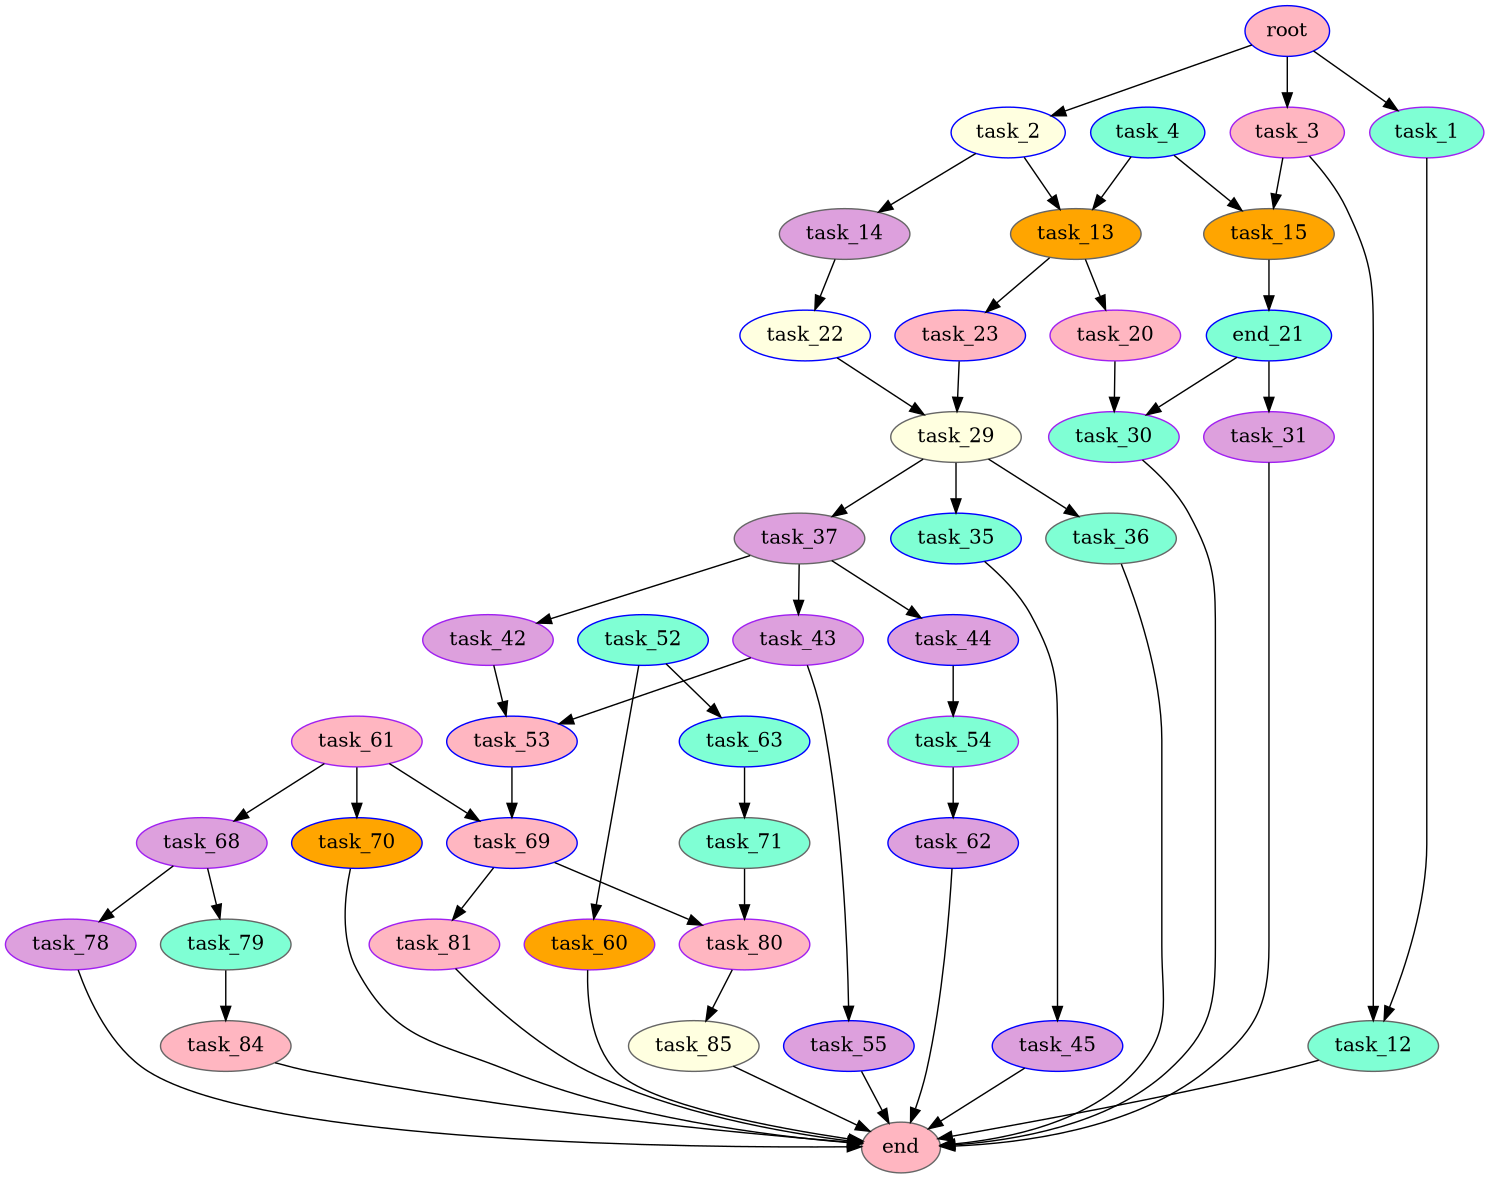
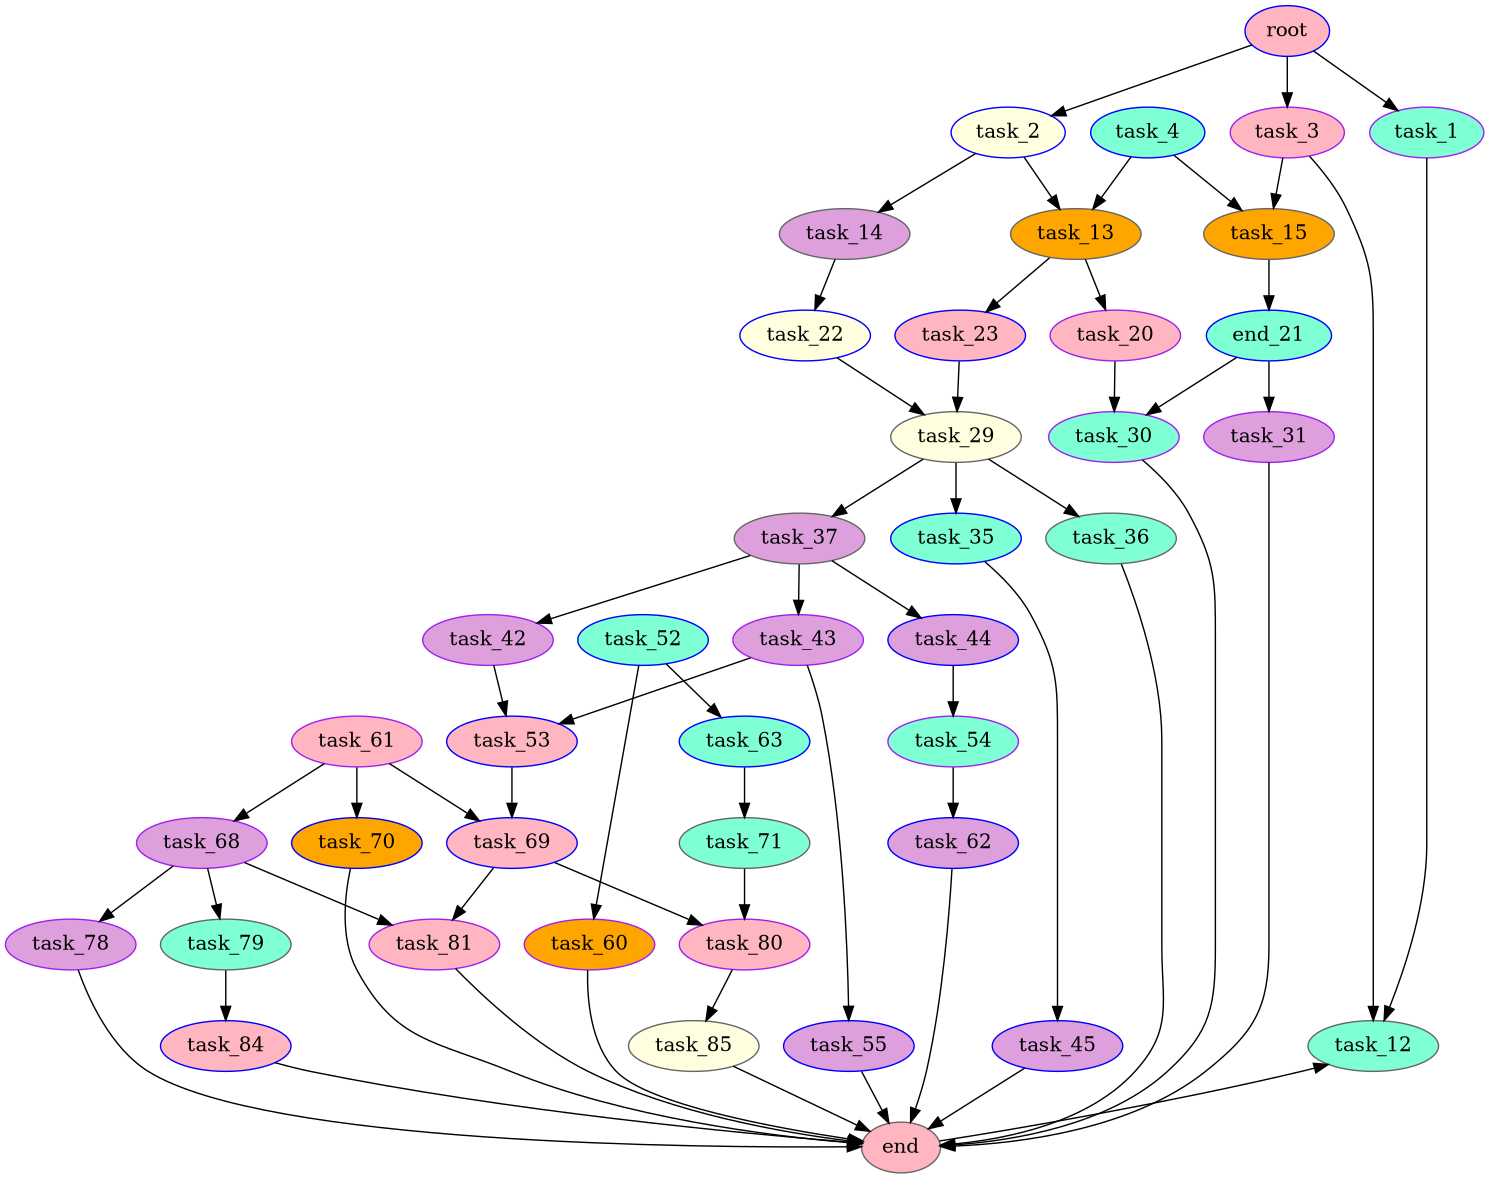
edge "task_68" -> "task_81": added
node "task_84": color gray40 -> blue
edge "task_12" -> "end": reversed
